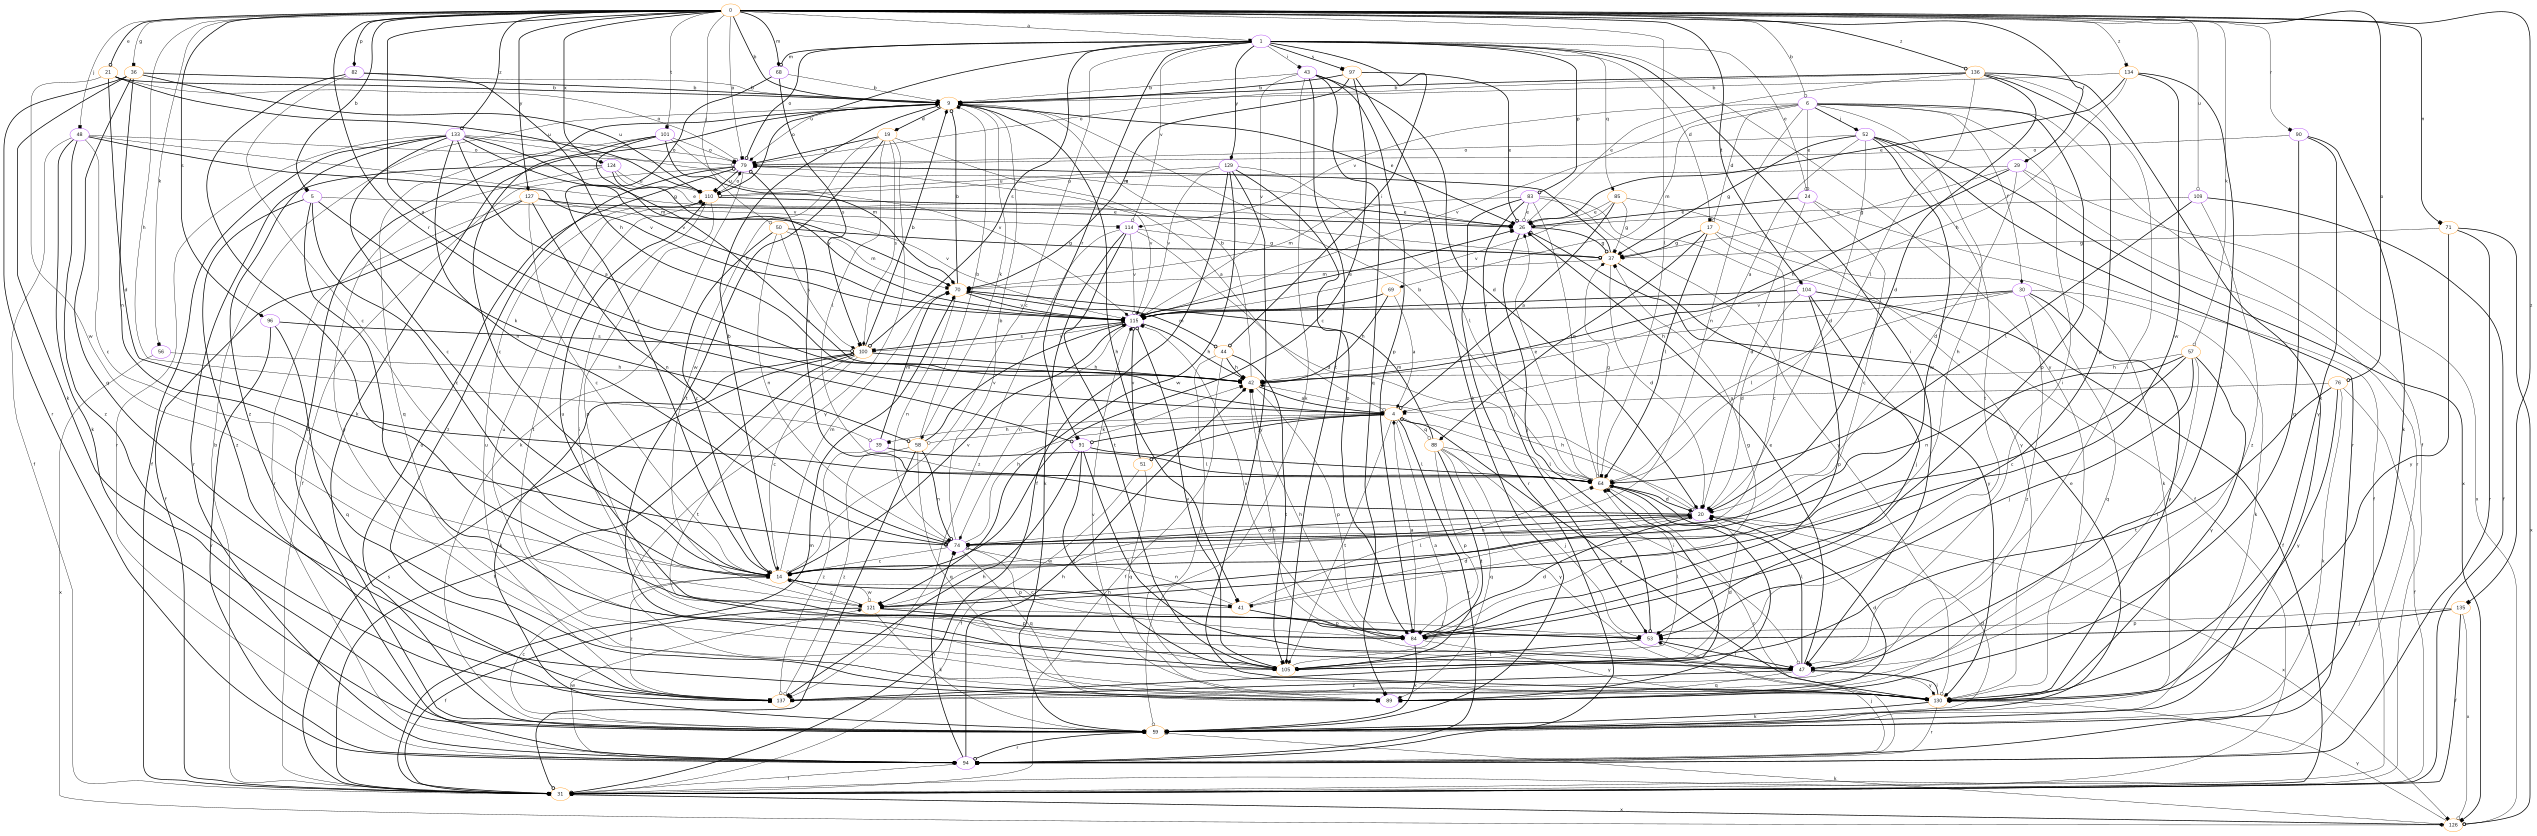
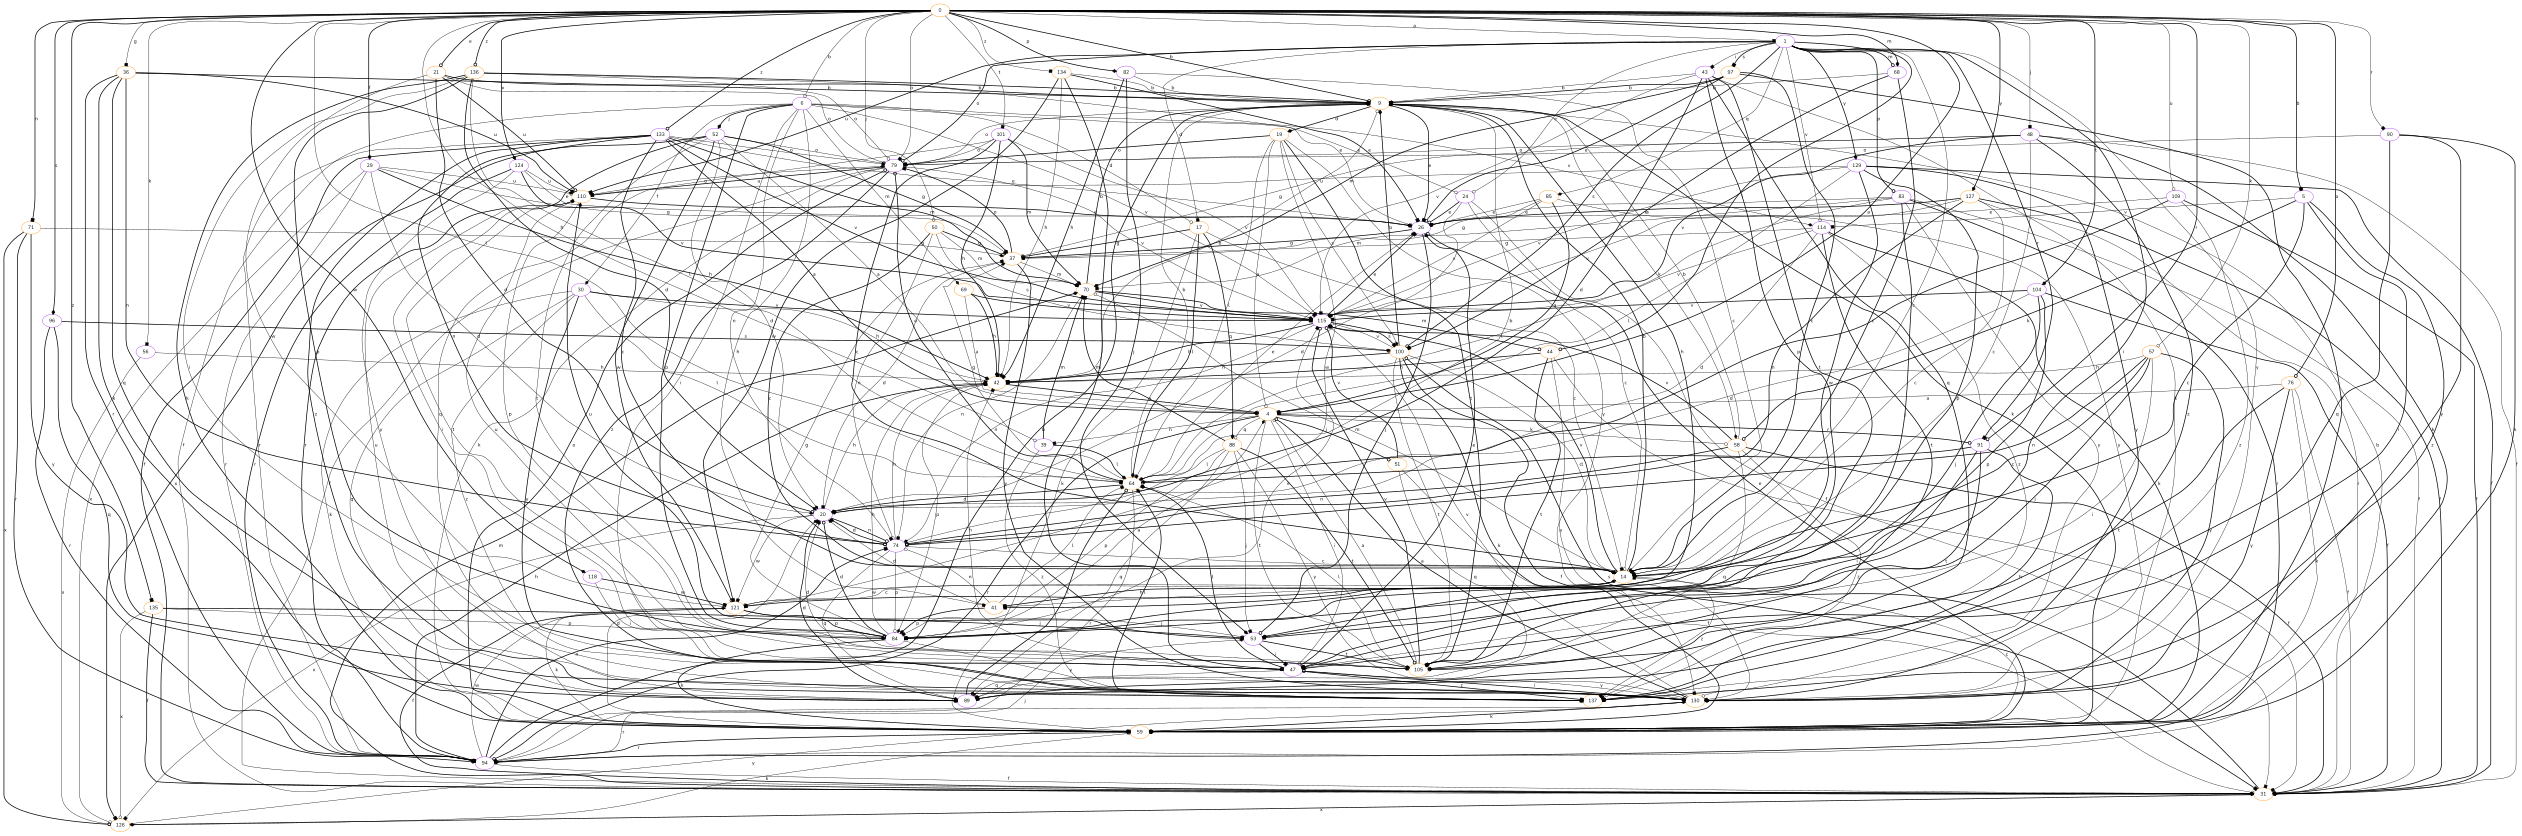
edge "41" -> "20": arrowhead box -> diamond
node "118": added
